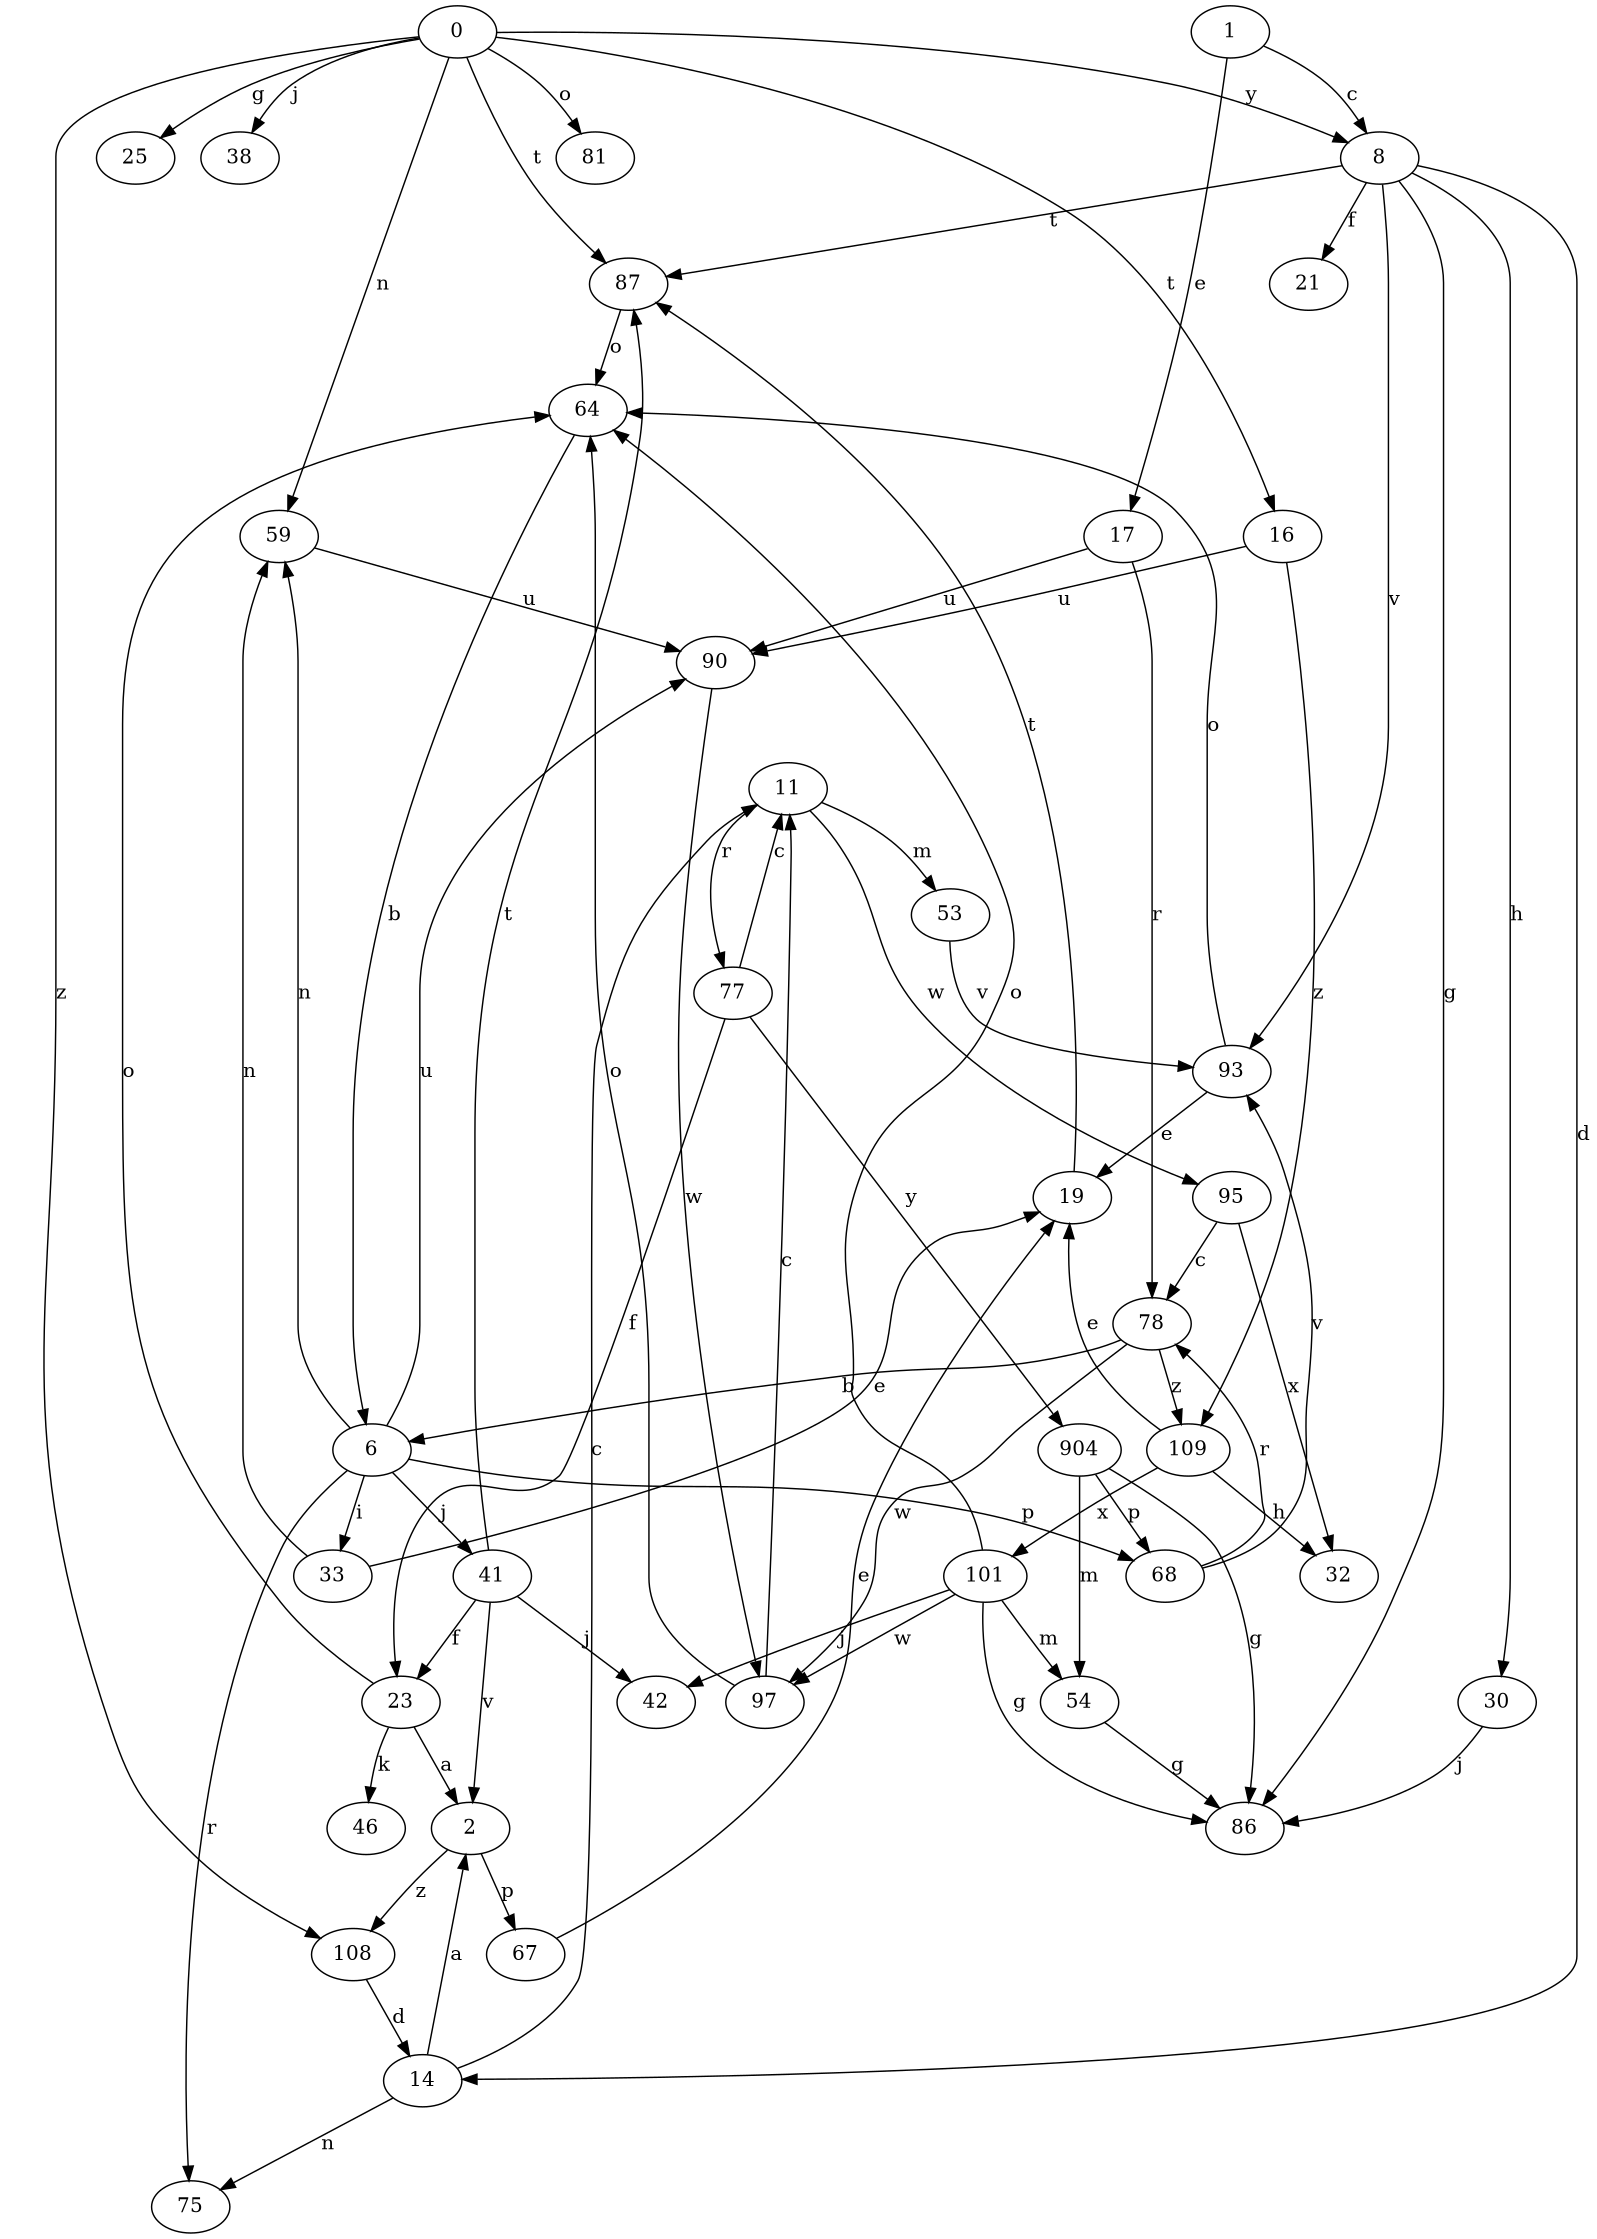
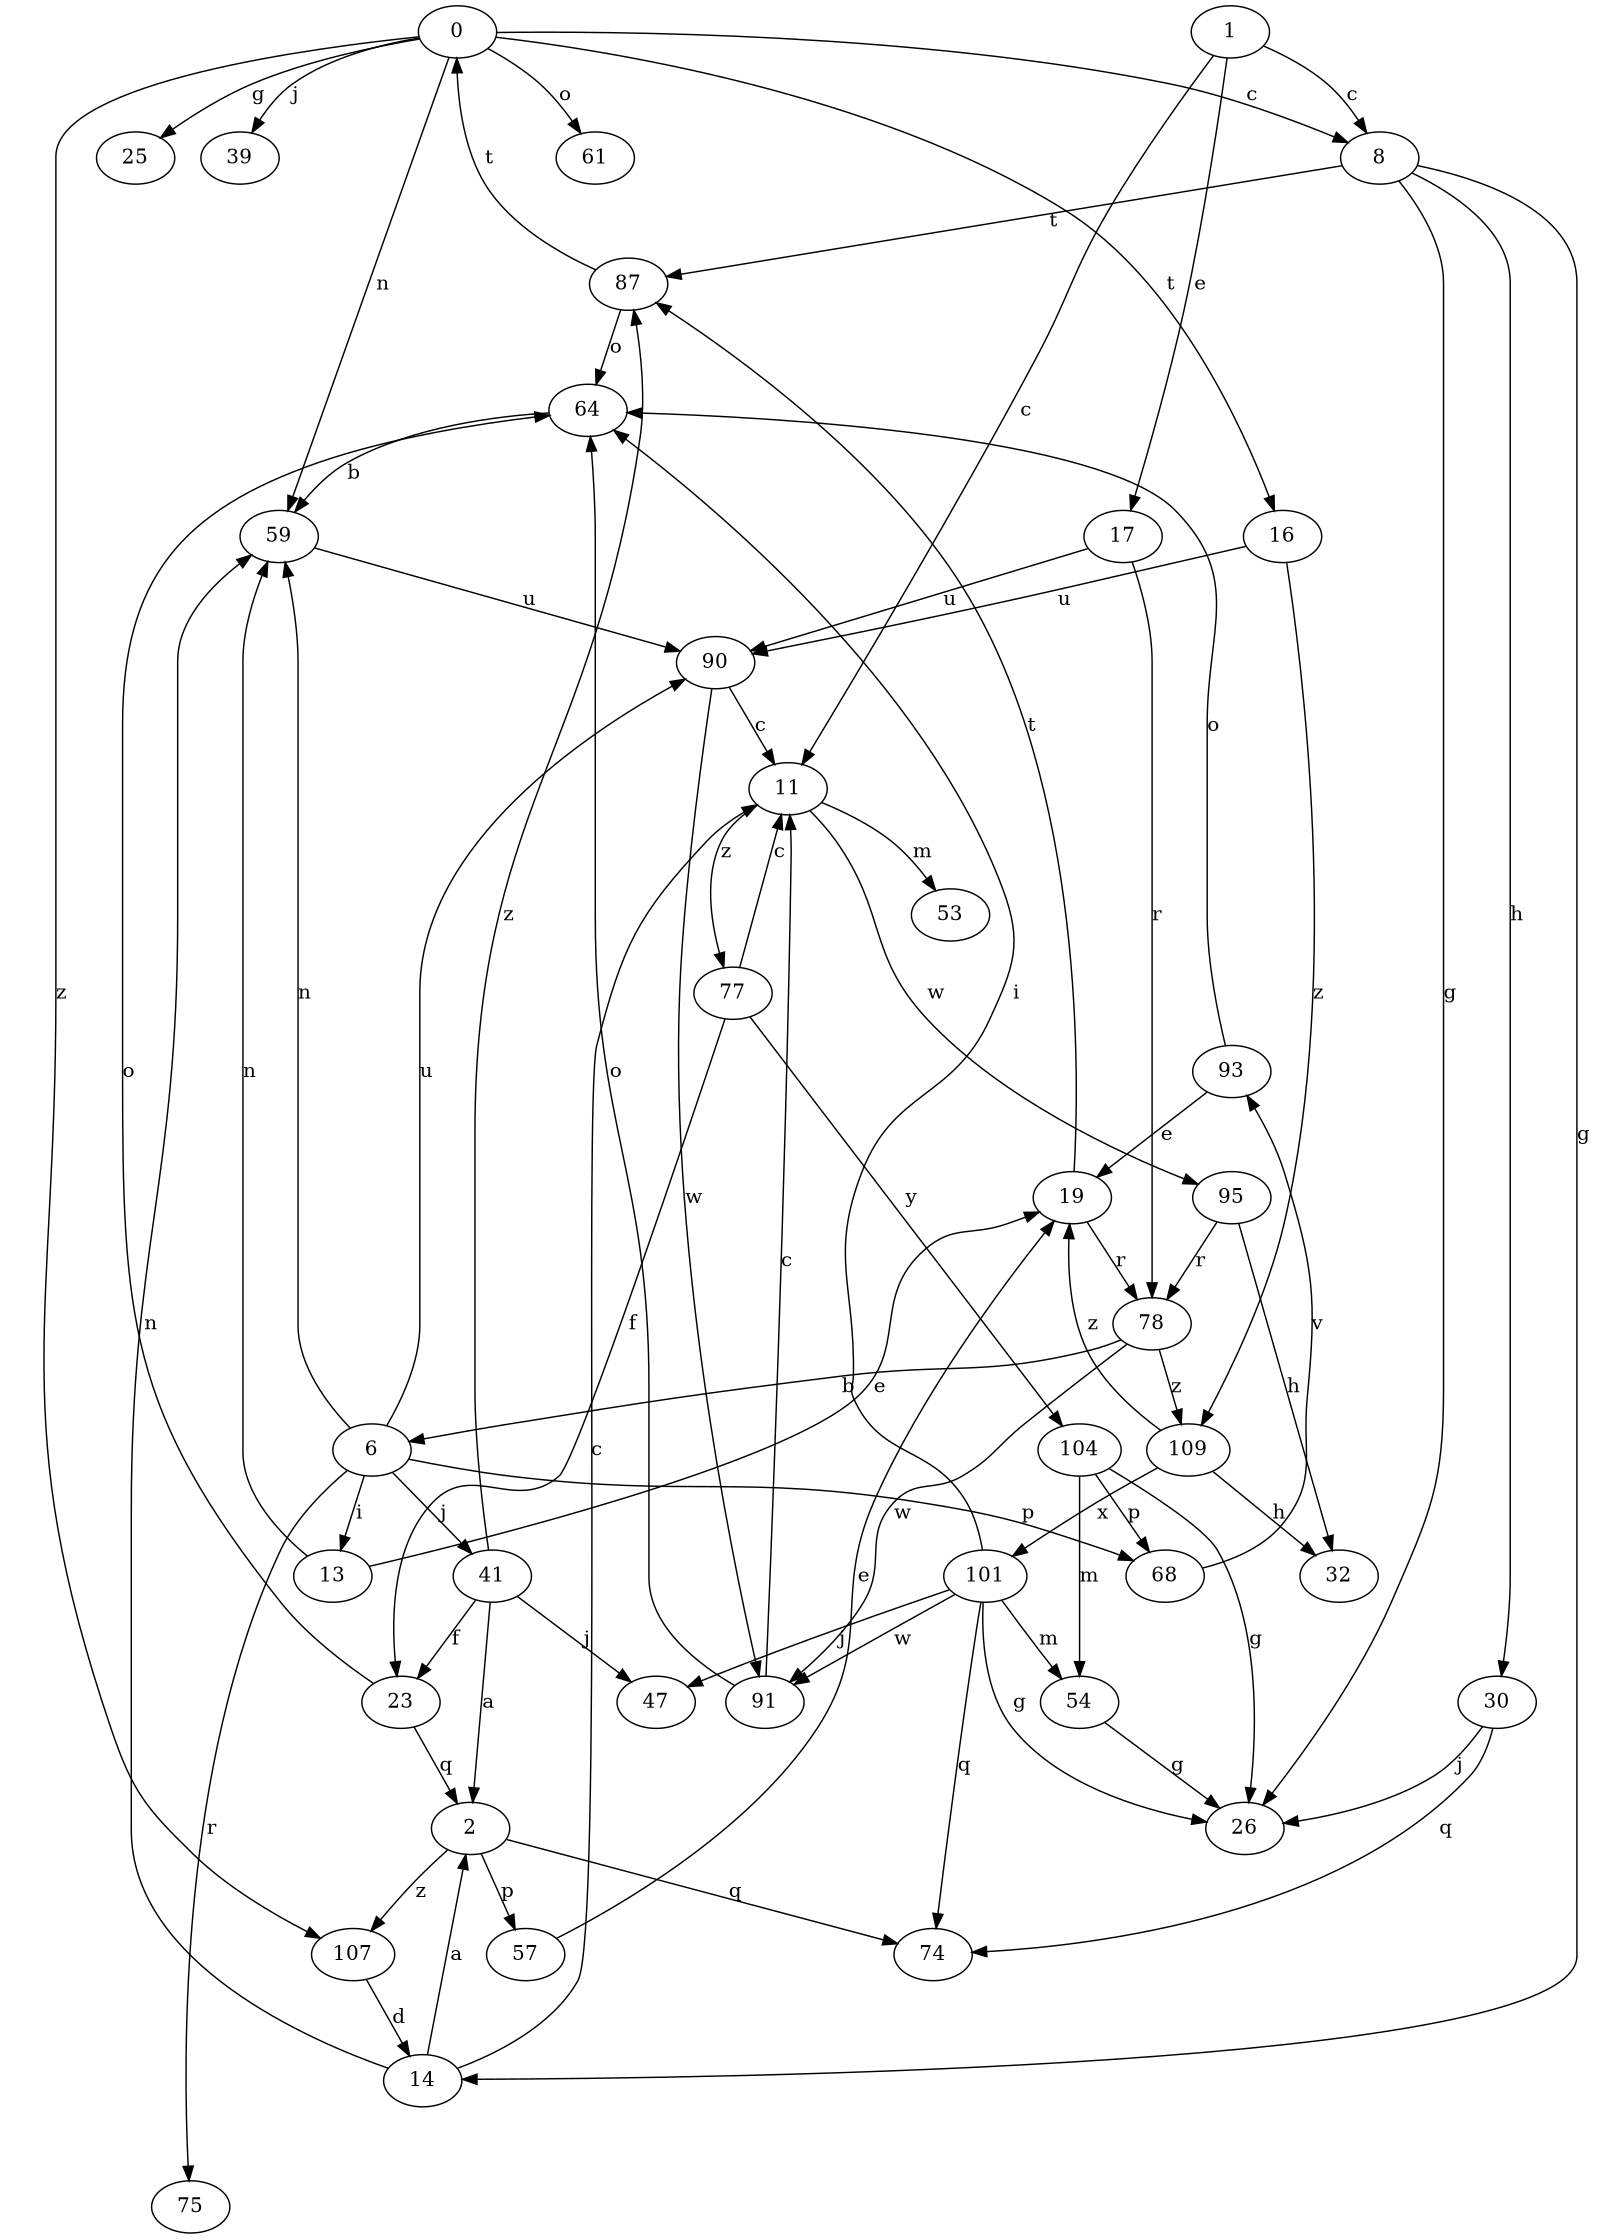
edge "0" -> "8": label "y" -> "c"
node "38": label "38" -> "39"
node "81": label "81" -> "61"
edge "0" -> "87": reversed
node "21": removed
edge "1" -> "11": added, label "c"
edge "8" -> "93": removed, label "v"
edge "90" -> "11": added, label "c"
edge "11" -> "77": label "r" -> "z"
edge "64" -> "6": now "64" -> "59"
edge "41" -> "87": label "t" -> "z"
edge "101" -> "64": label "o" -> "i"
edge "53" -> "93": removed, label "v"
edge "8" -> "14": label "d" -> "g"
edge "95" -> "78": label "c" -> "r"
edge "109" -> "19": label "e" -> "z"
edge "95" -> "32": label "x" -> "h"
node "904": label "904" -> "104"
edge "68" -> "78": now "19" -> "78"
node "33": label "33" -> "13"
edge "41" -> "2": label "v" -> "a"
node "42": label "42" -> "47"
node "97": label "97" -> "91"
edge "23" -> "2": label "a" -> "q"
node "46": removed
node "86": label "86" -> "26"
node "108": label "108" -> "107"
node "67": label "67" -> "57"
node "74": added
edge "14" -> "75": now "14" -> "59"
